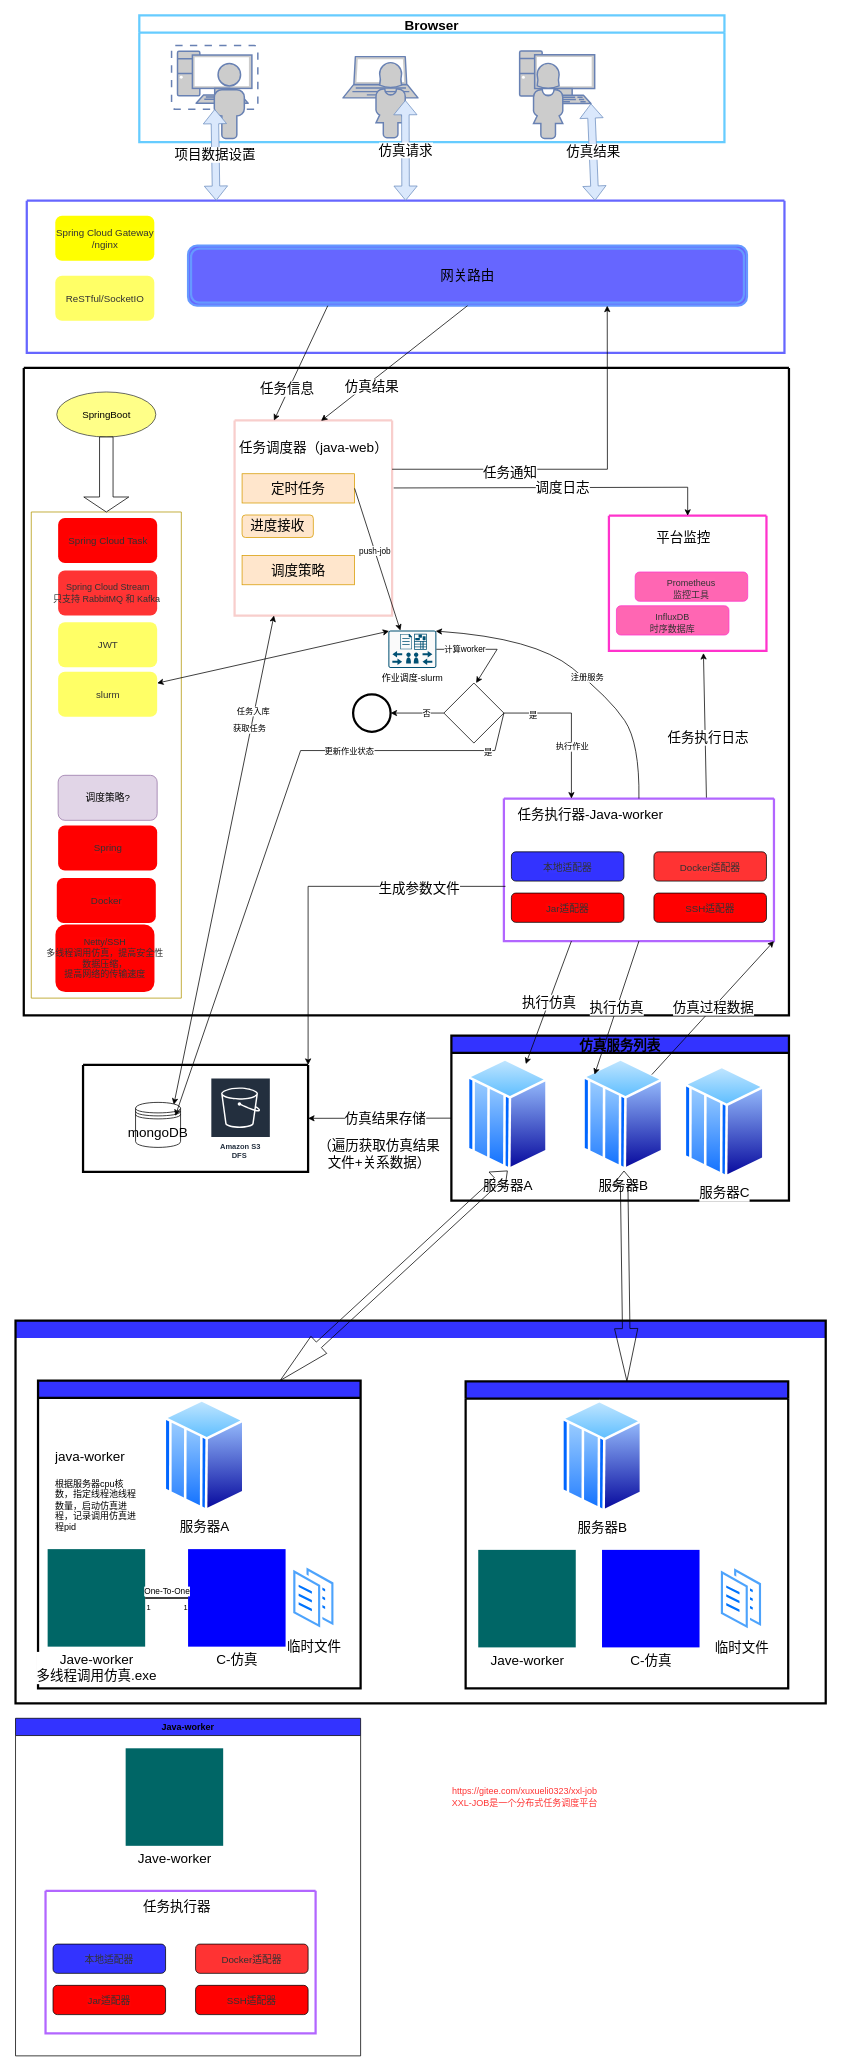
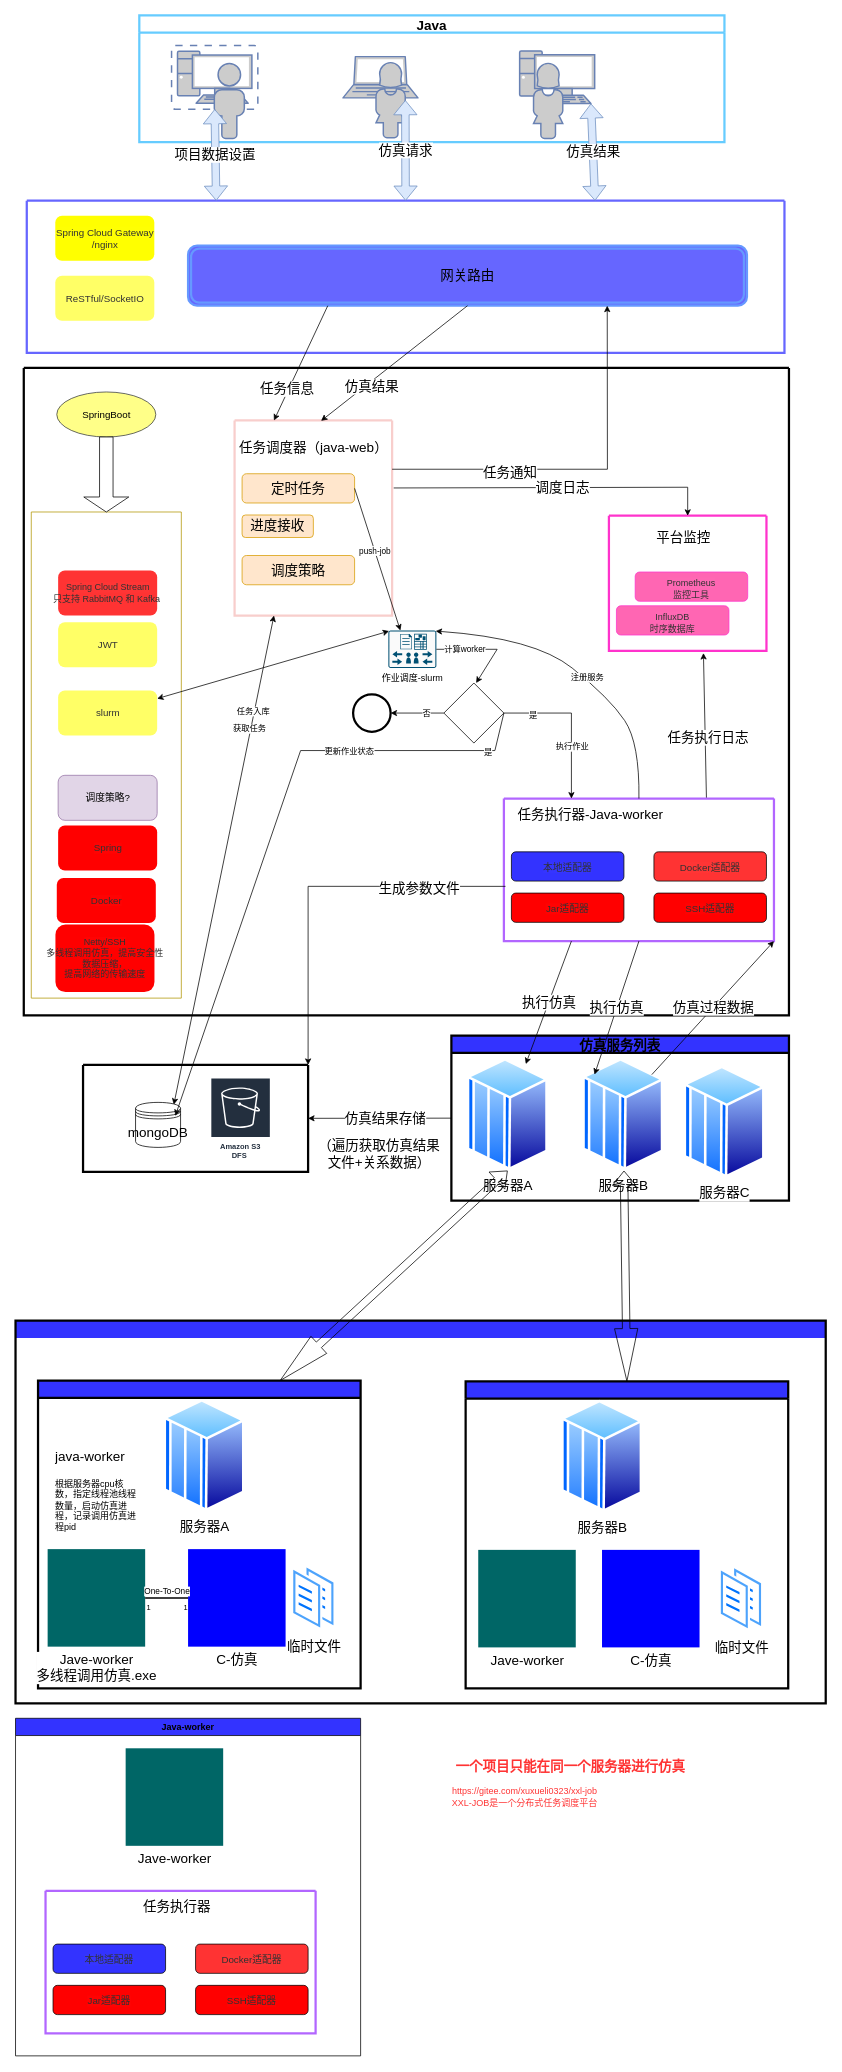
node "Browser": label "Browser" -> "Java"
node "定时任务": shape rectangle -> rounded rectangle
node "Spring Cloud Task": removed
node "调度策略": shape rectangle -> rounded rectangle
node "slurm": moved (107, 694) -> (107, 713)
node "一个项目只能在同一个服务器进行仿真": added
